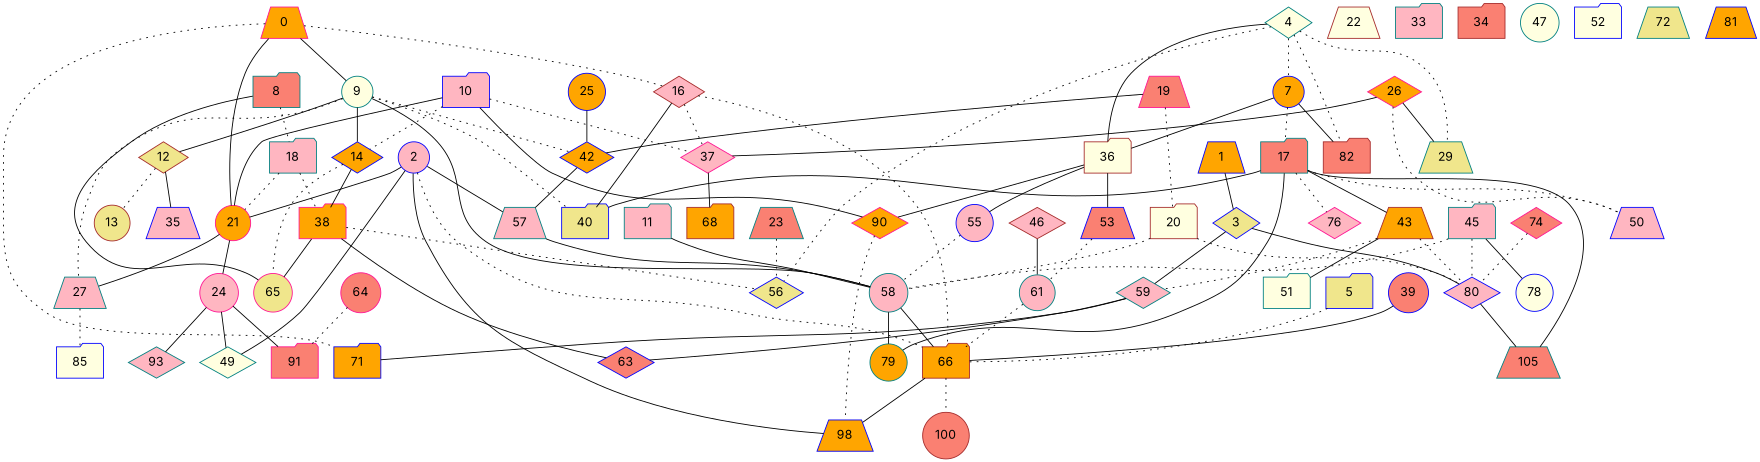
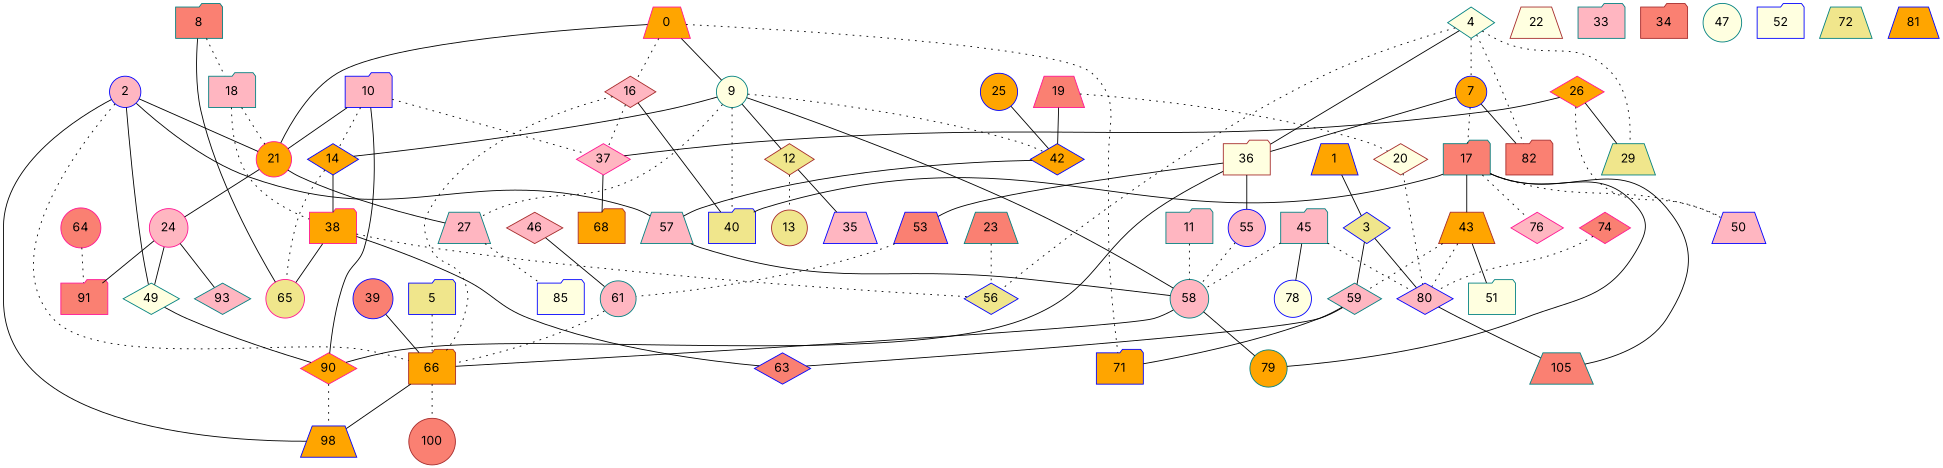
node "20": shape folder -> diamond
edge "11" -- "58": style solid -> dotted
edge "20" -- "58": removed
edge "49" -- "90": added
